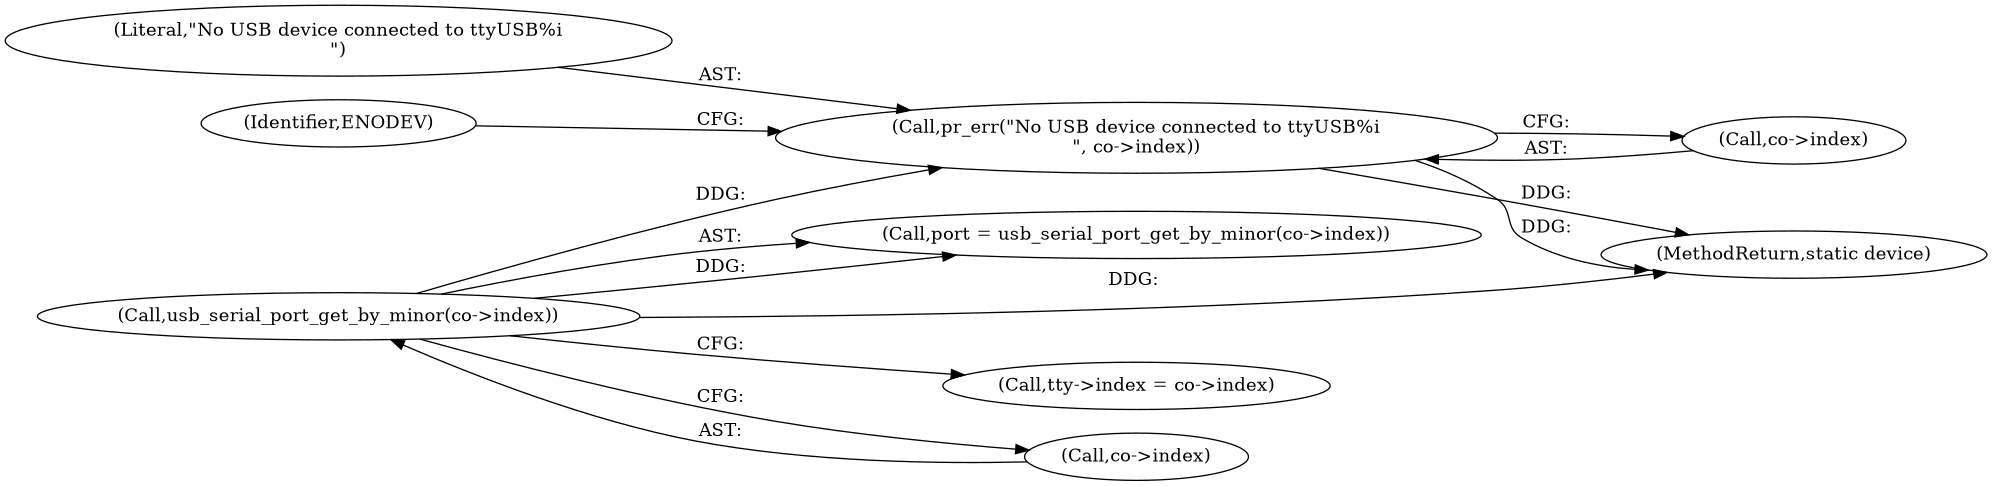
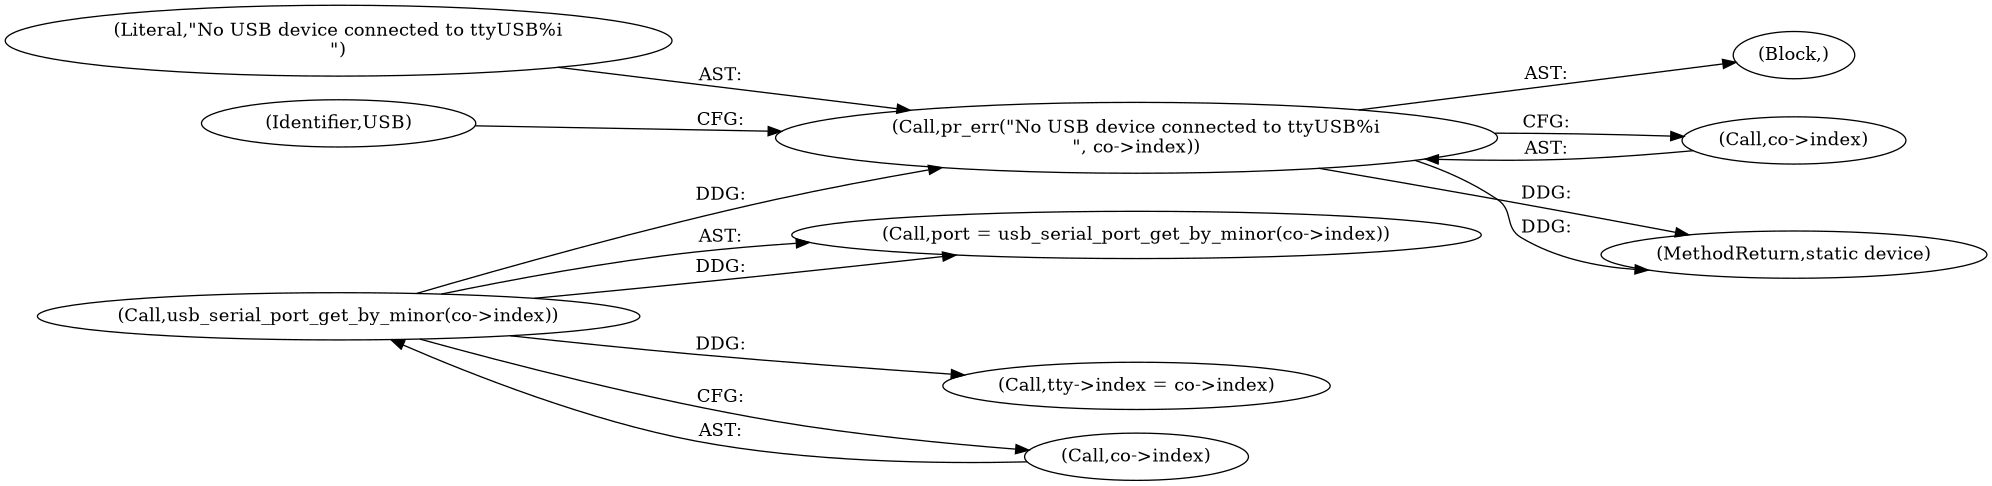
node "(Block,)": added
node "(Identifier,ENODEV)": label "(Identifier,ENODEV)" -> "(Identifier,USB)"
edge "(Call,usb_serial_port_get_by_minor(co->index))" -> "(MethodReturn,static device)": removed, label "DDG:"
edge "(Call,usb_serial_port_get_by_minor(co->index))" -> "(Call,tty->index = co->index)": label "CFG: " -> "DDG: "
